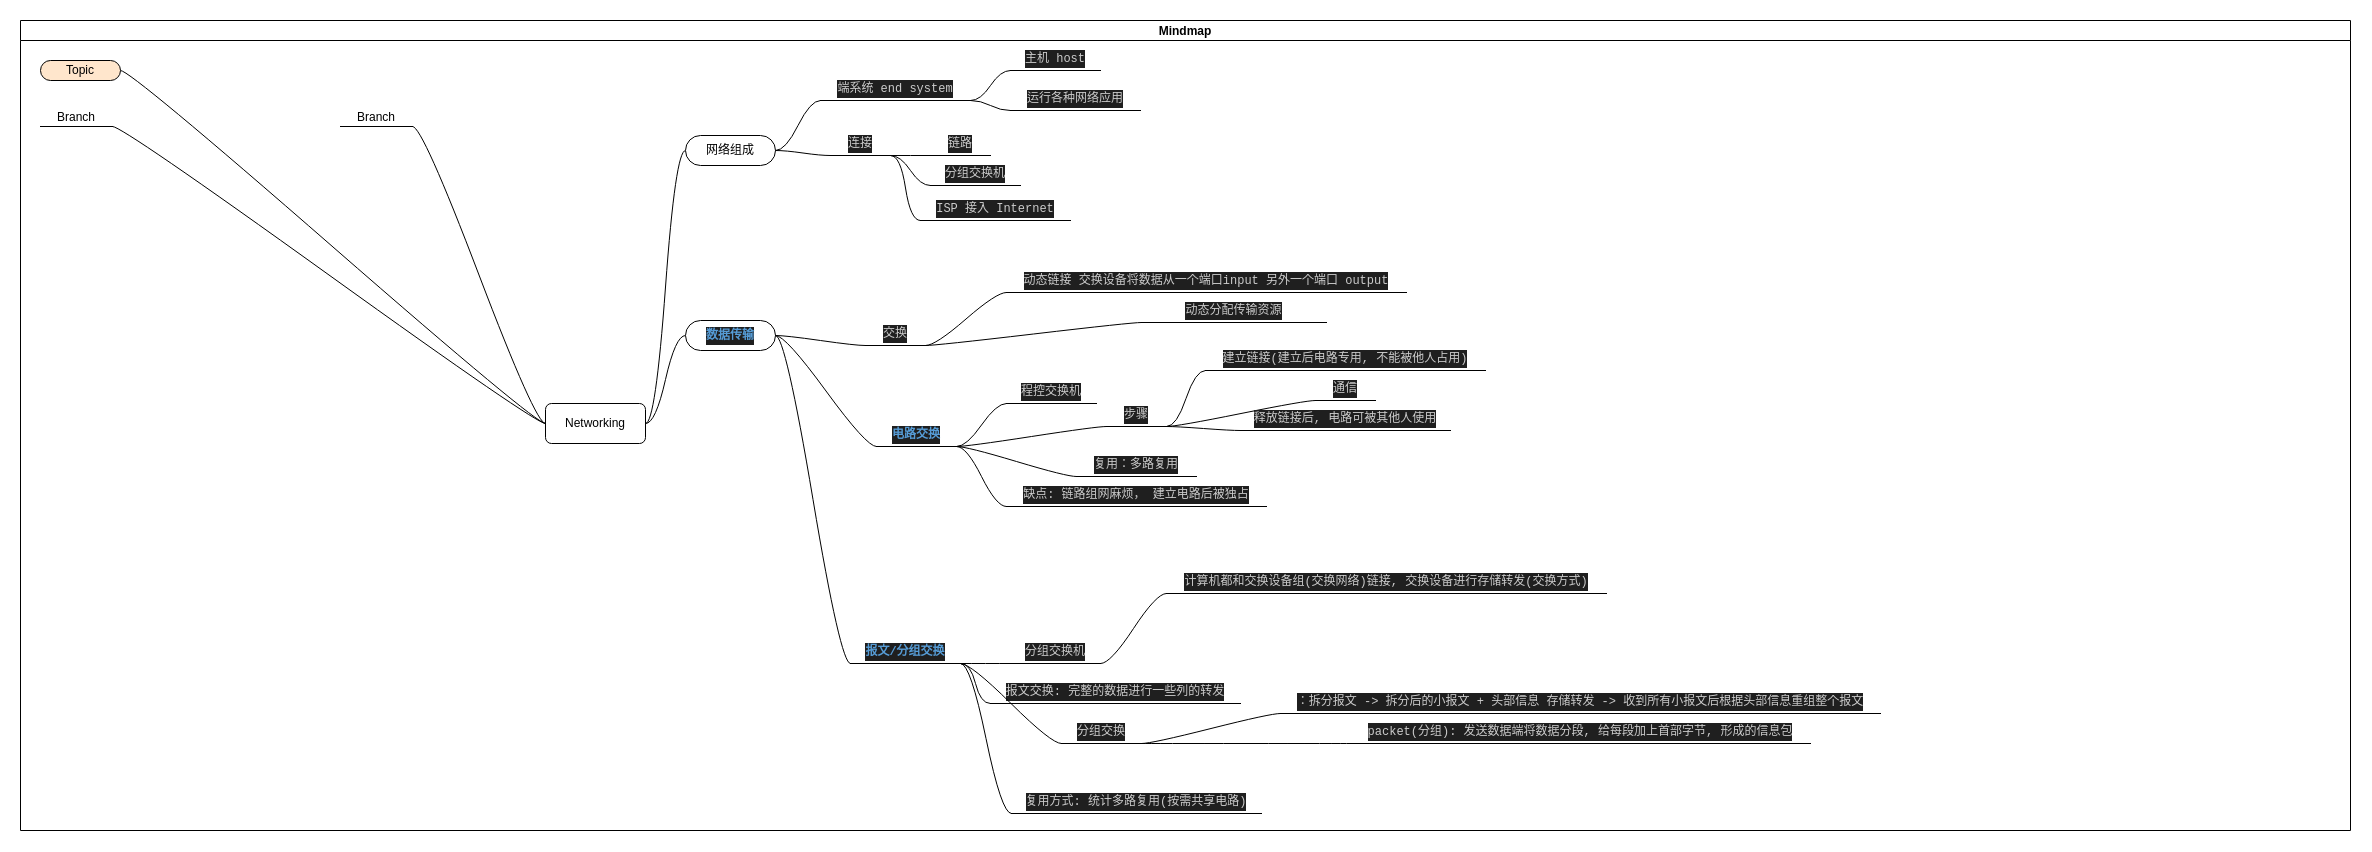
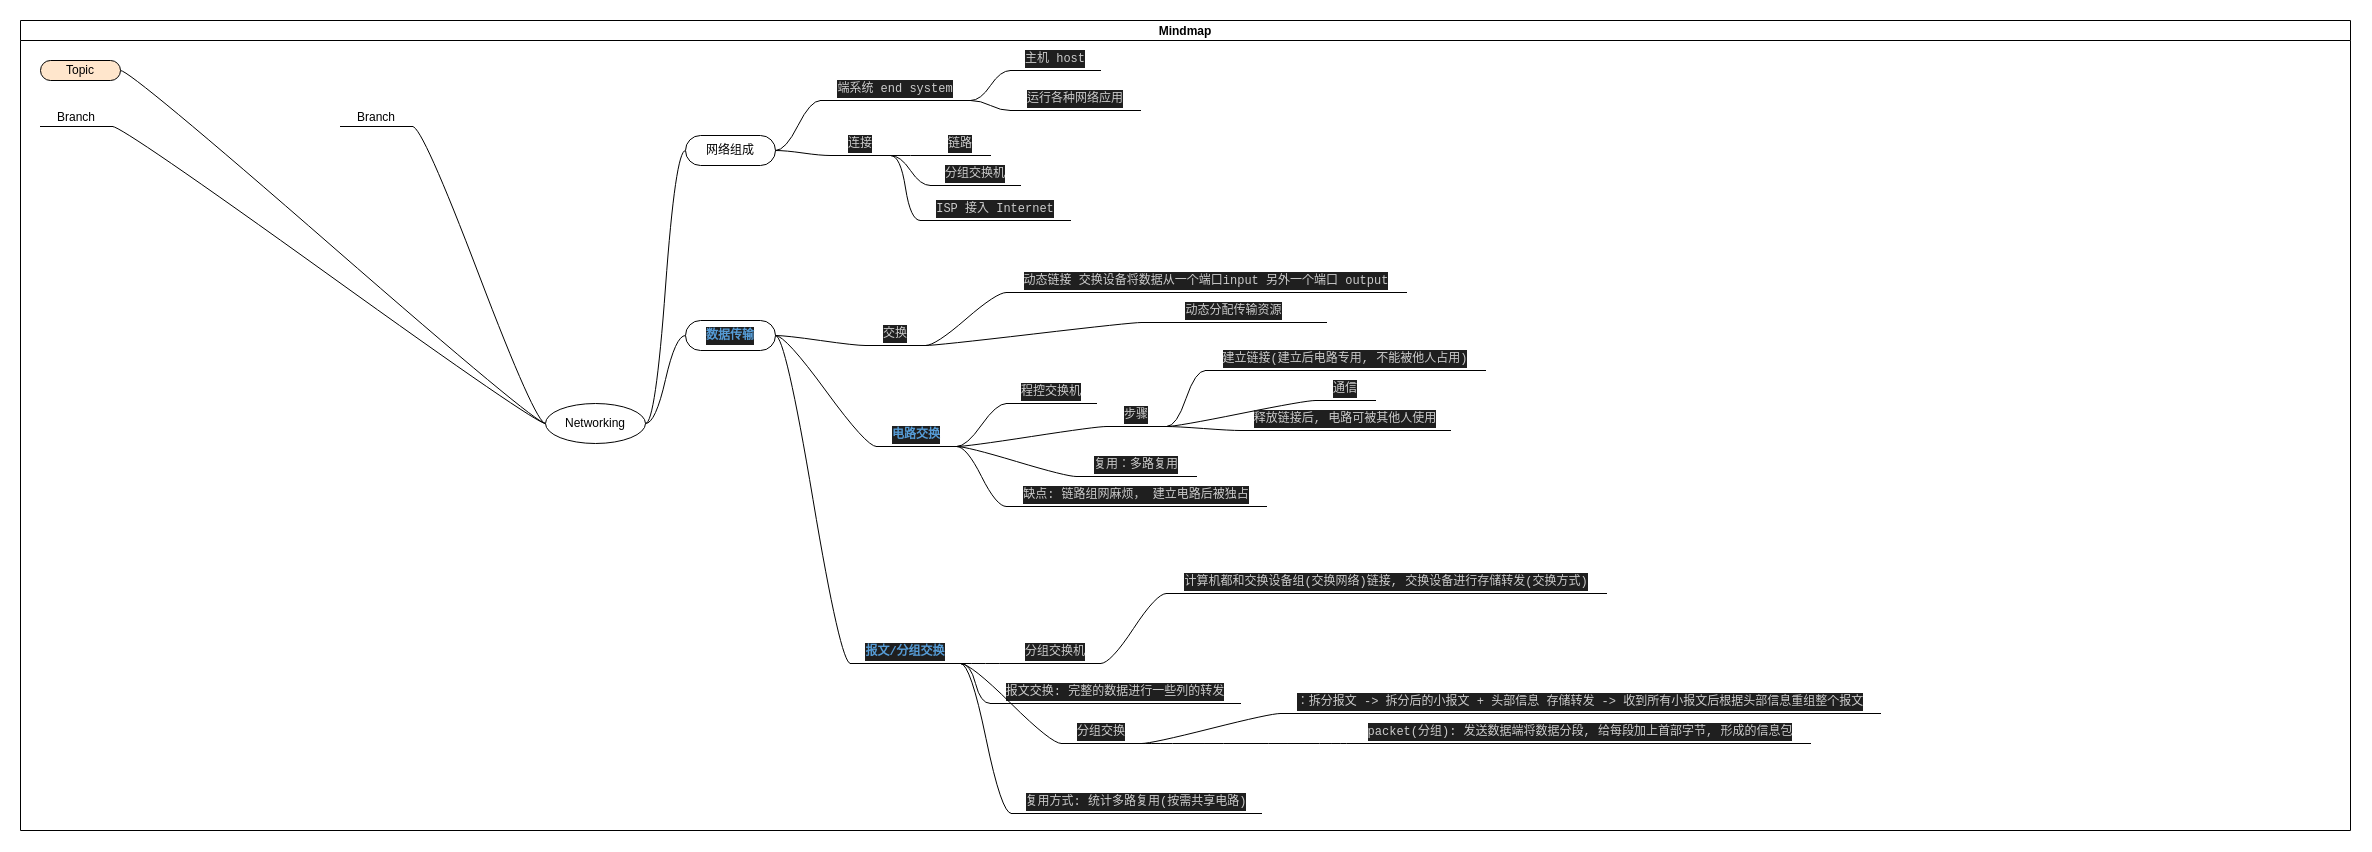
node "Networking": shape rounded rectangle -> ellipse
